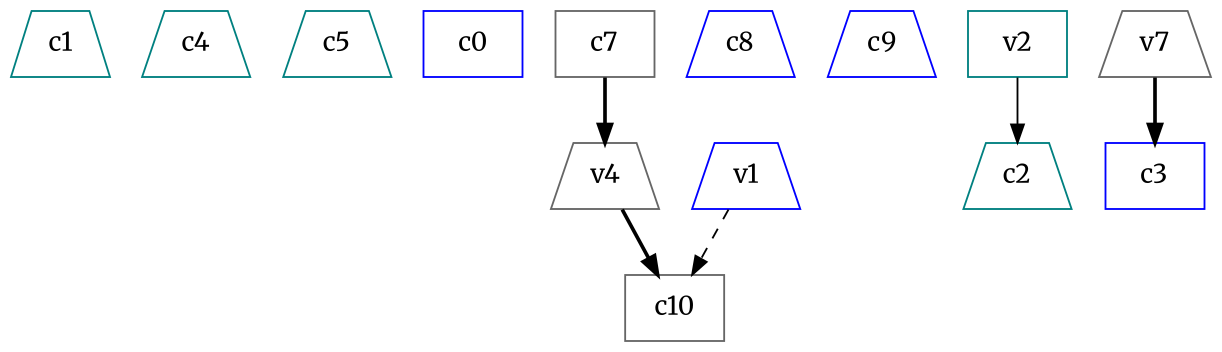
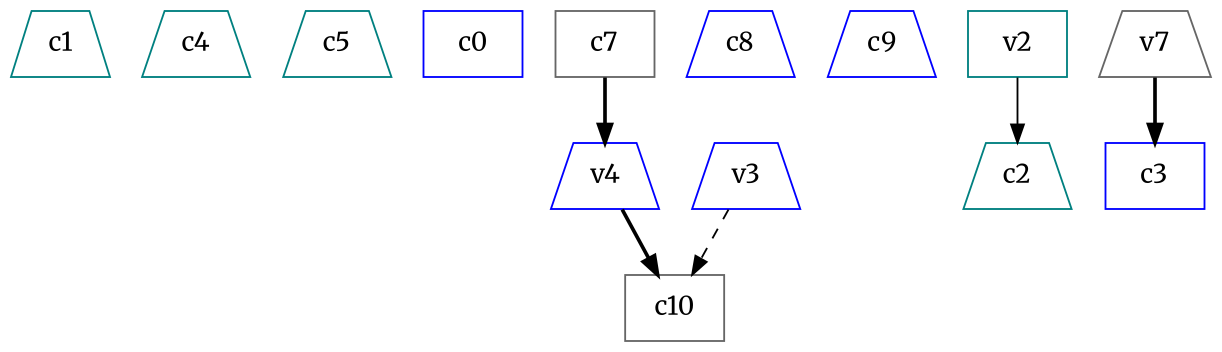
node "v4": color gray40 -> blue
node "v1": label "v1" -> "v3"
